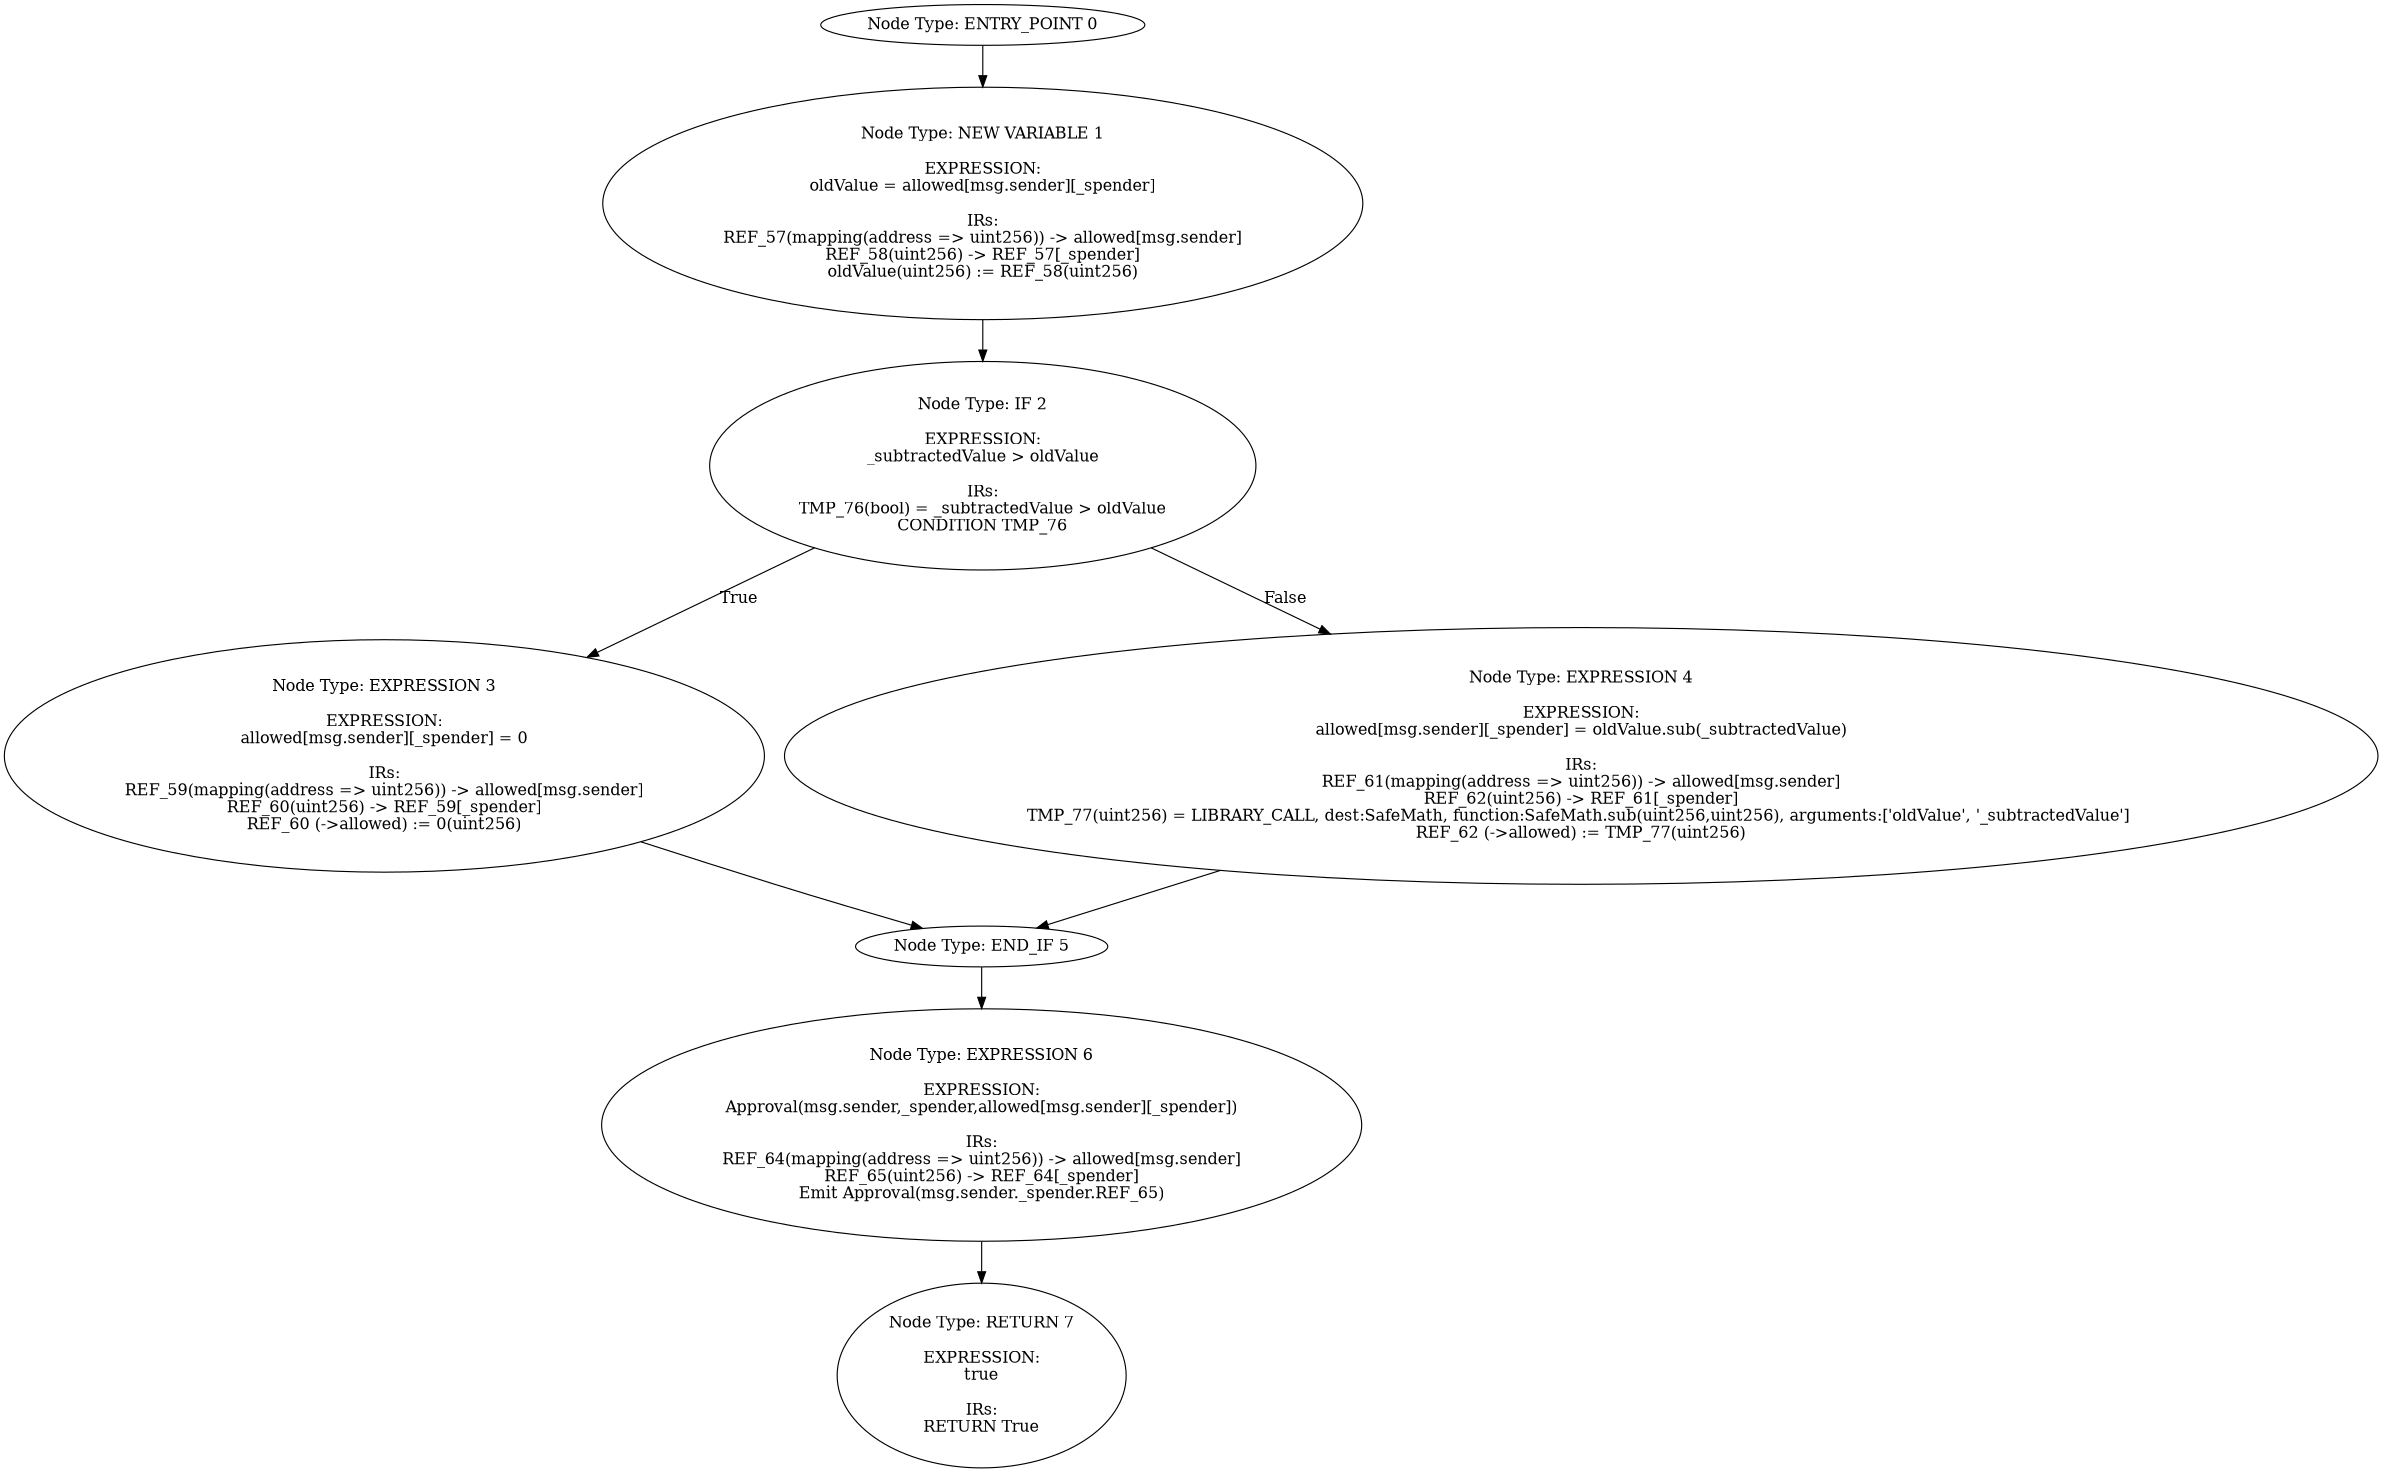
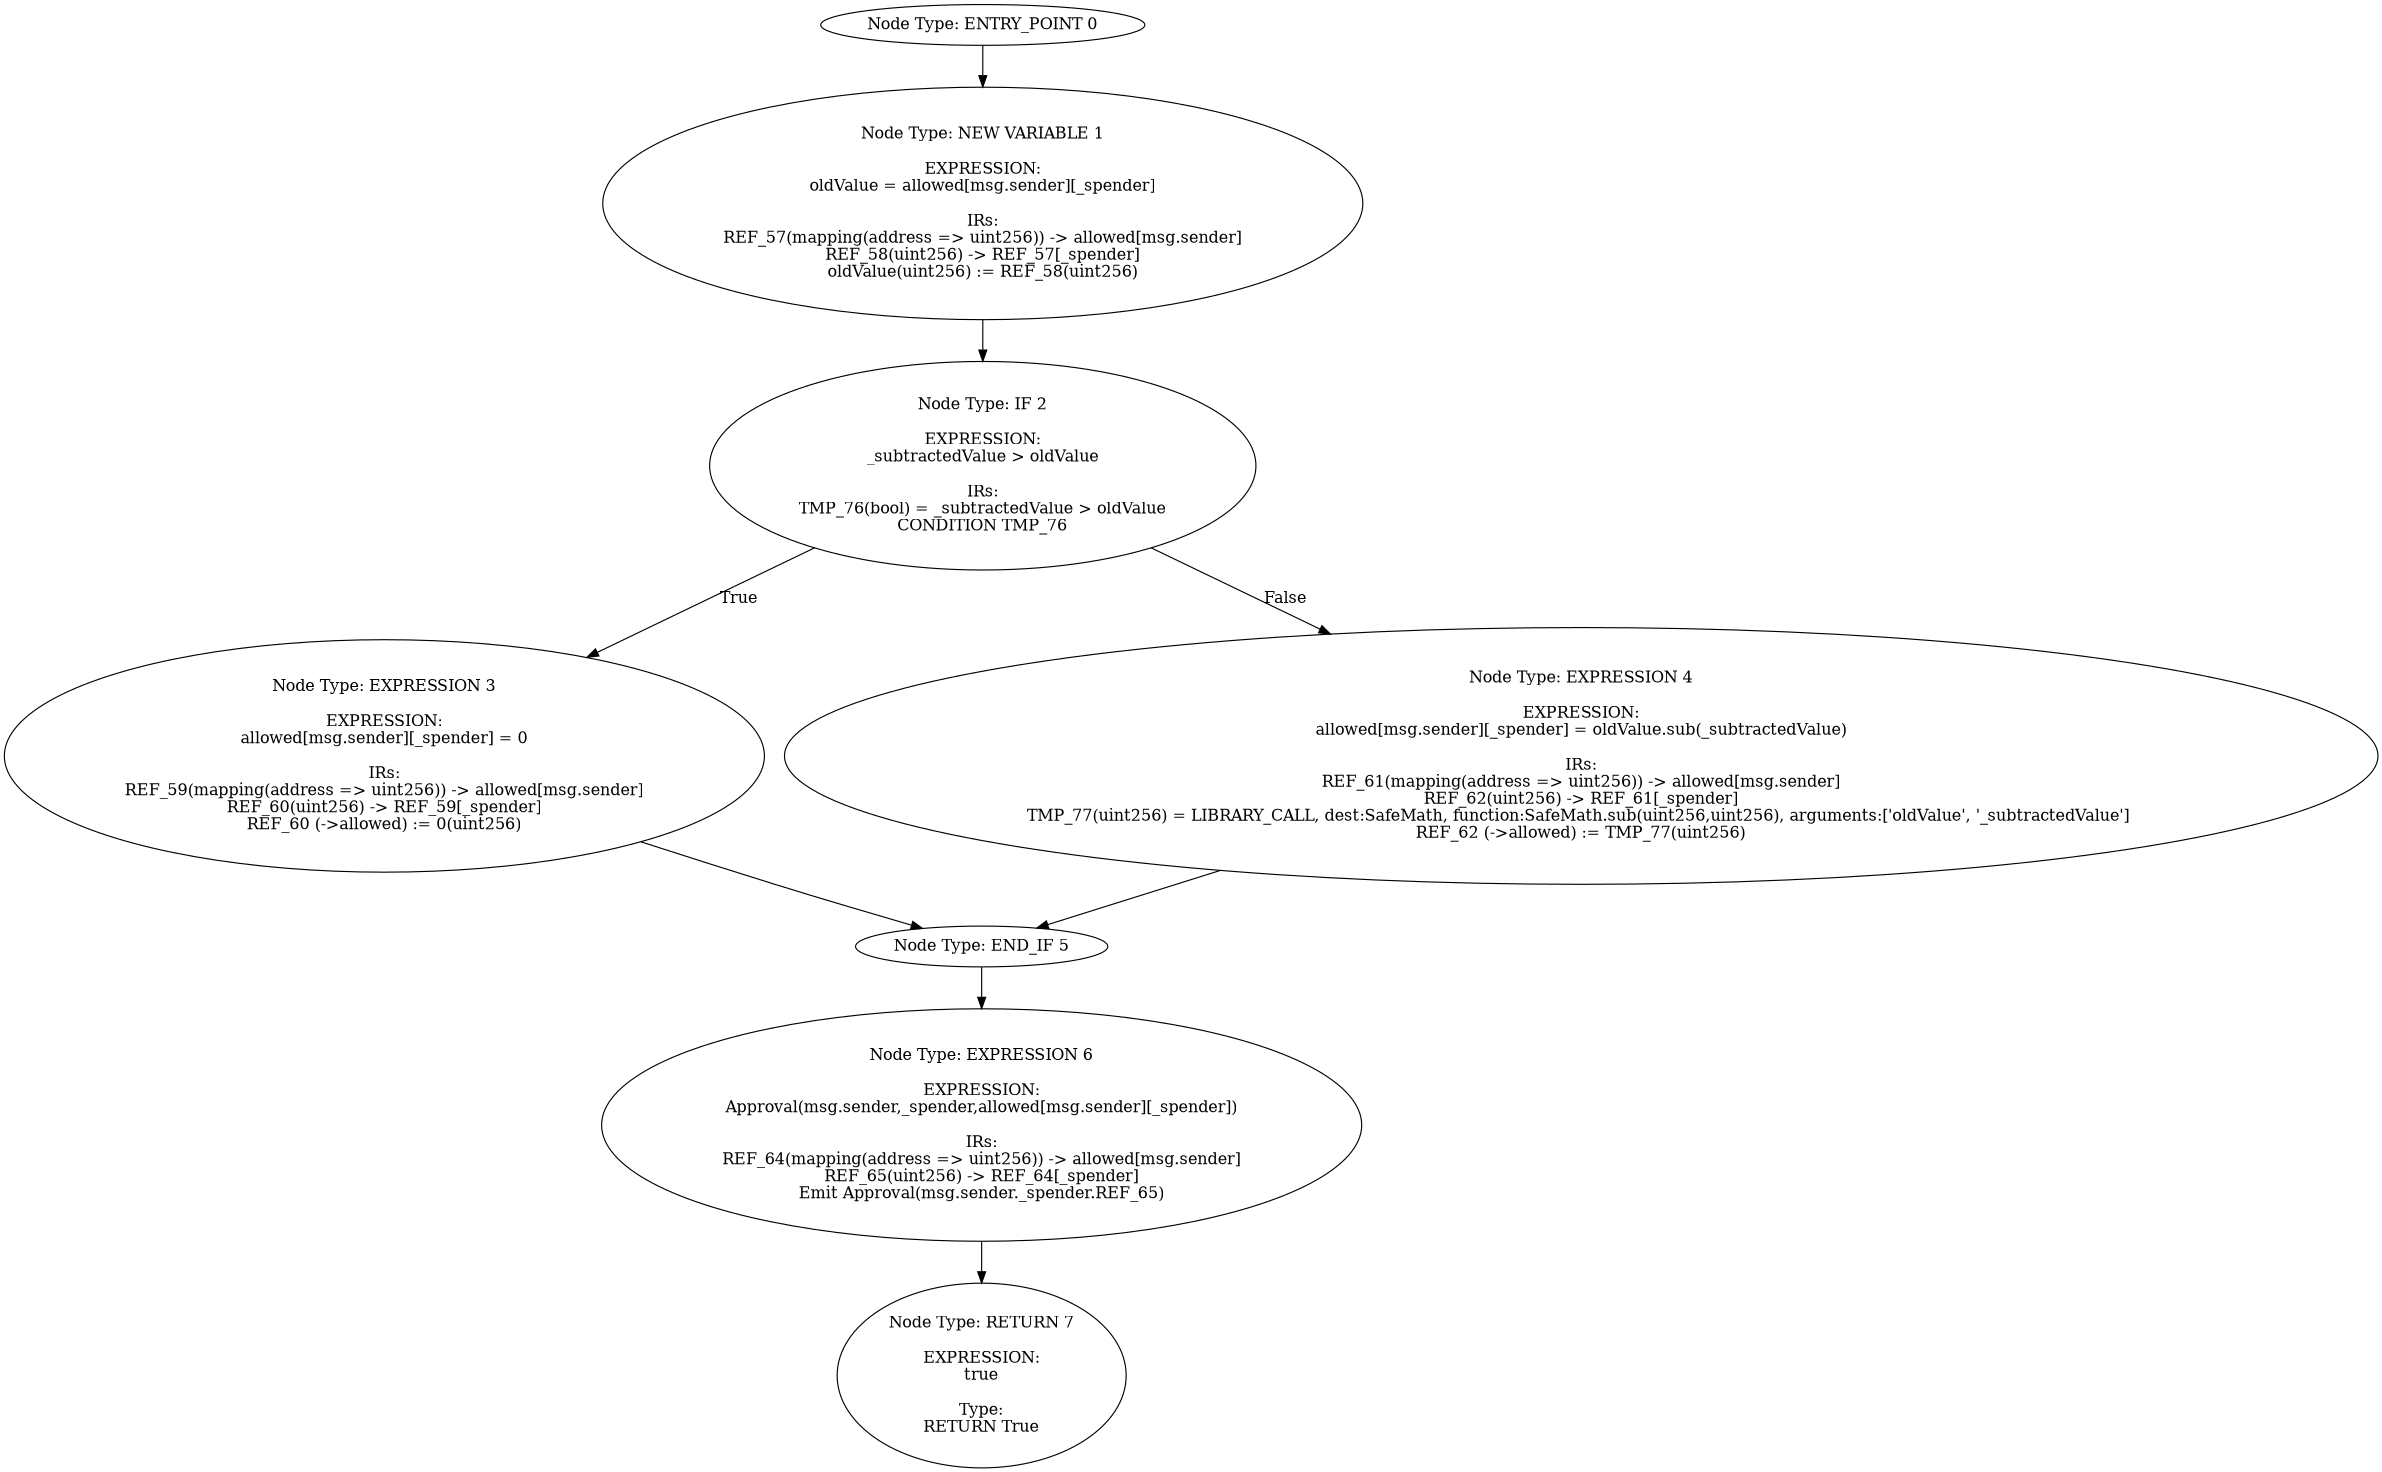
node "Node Type: RETURN 7 EXPRESSION: true IRs: RETURN True": label "Node Type: RETURN 7 EXPRESSION: true IRs: RETURN True" -> "Node Type: RETURN 7 EXPRESSION: true Type: RETURN True"
